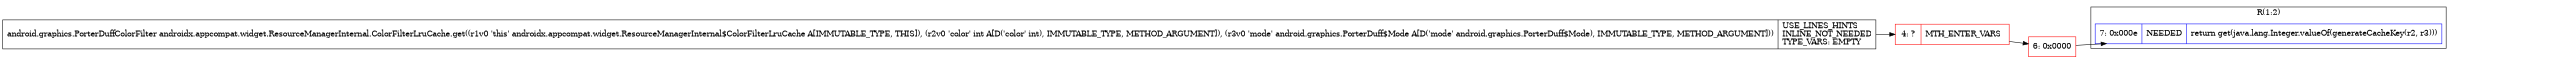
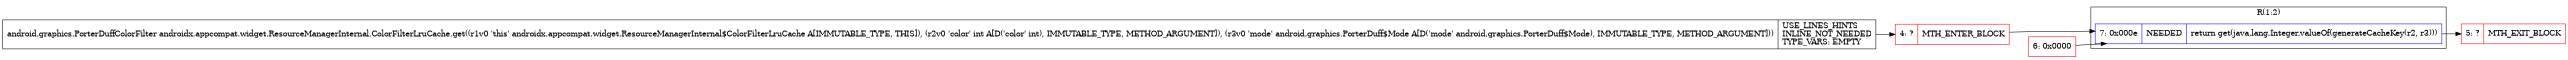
node "4: ?": text "MTH_ENTER_VARS" -> "MTH_ENTER_BLOCK"
node "5: ?": added
edge "4: ?" -> "6: 0x0000": now "4: ?" -> "7: 0x000e"
